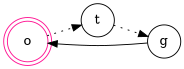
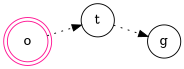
edge "g" -> "o": removed
